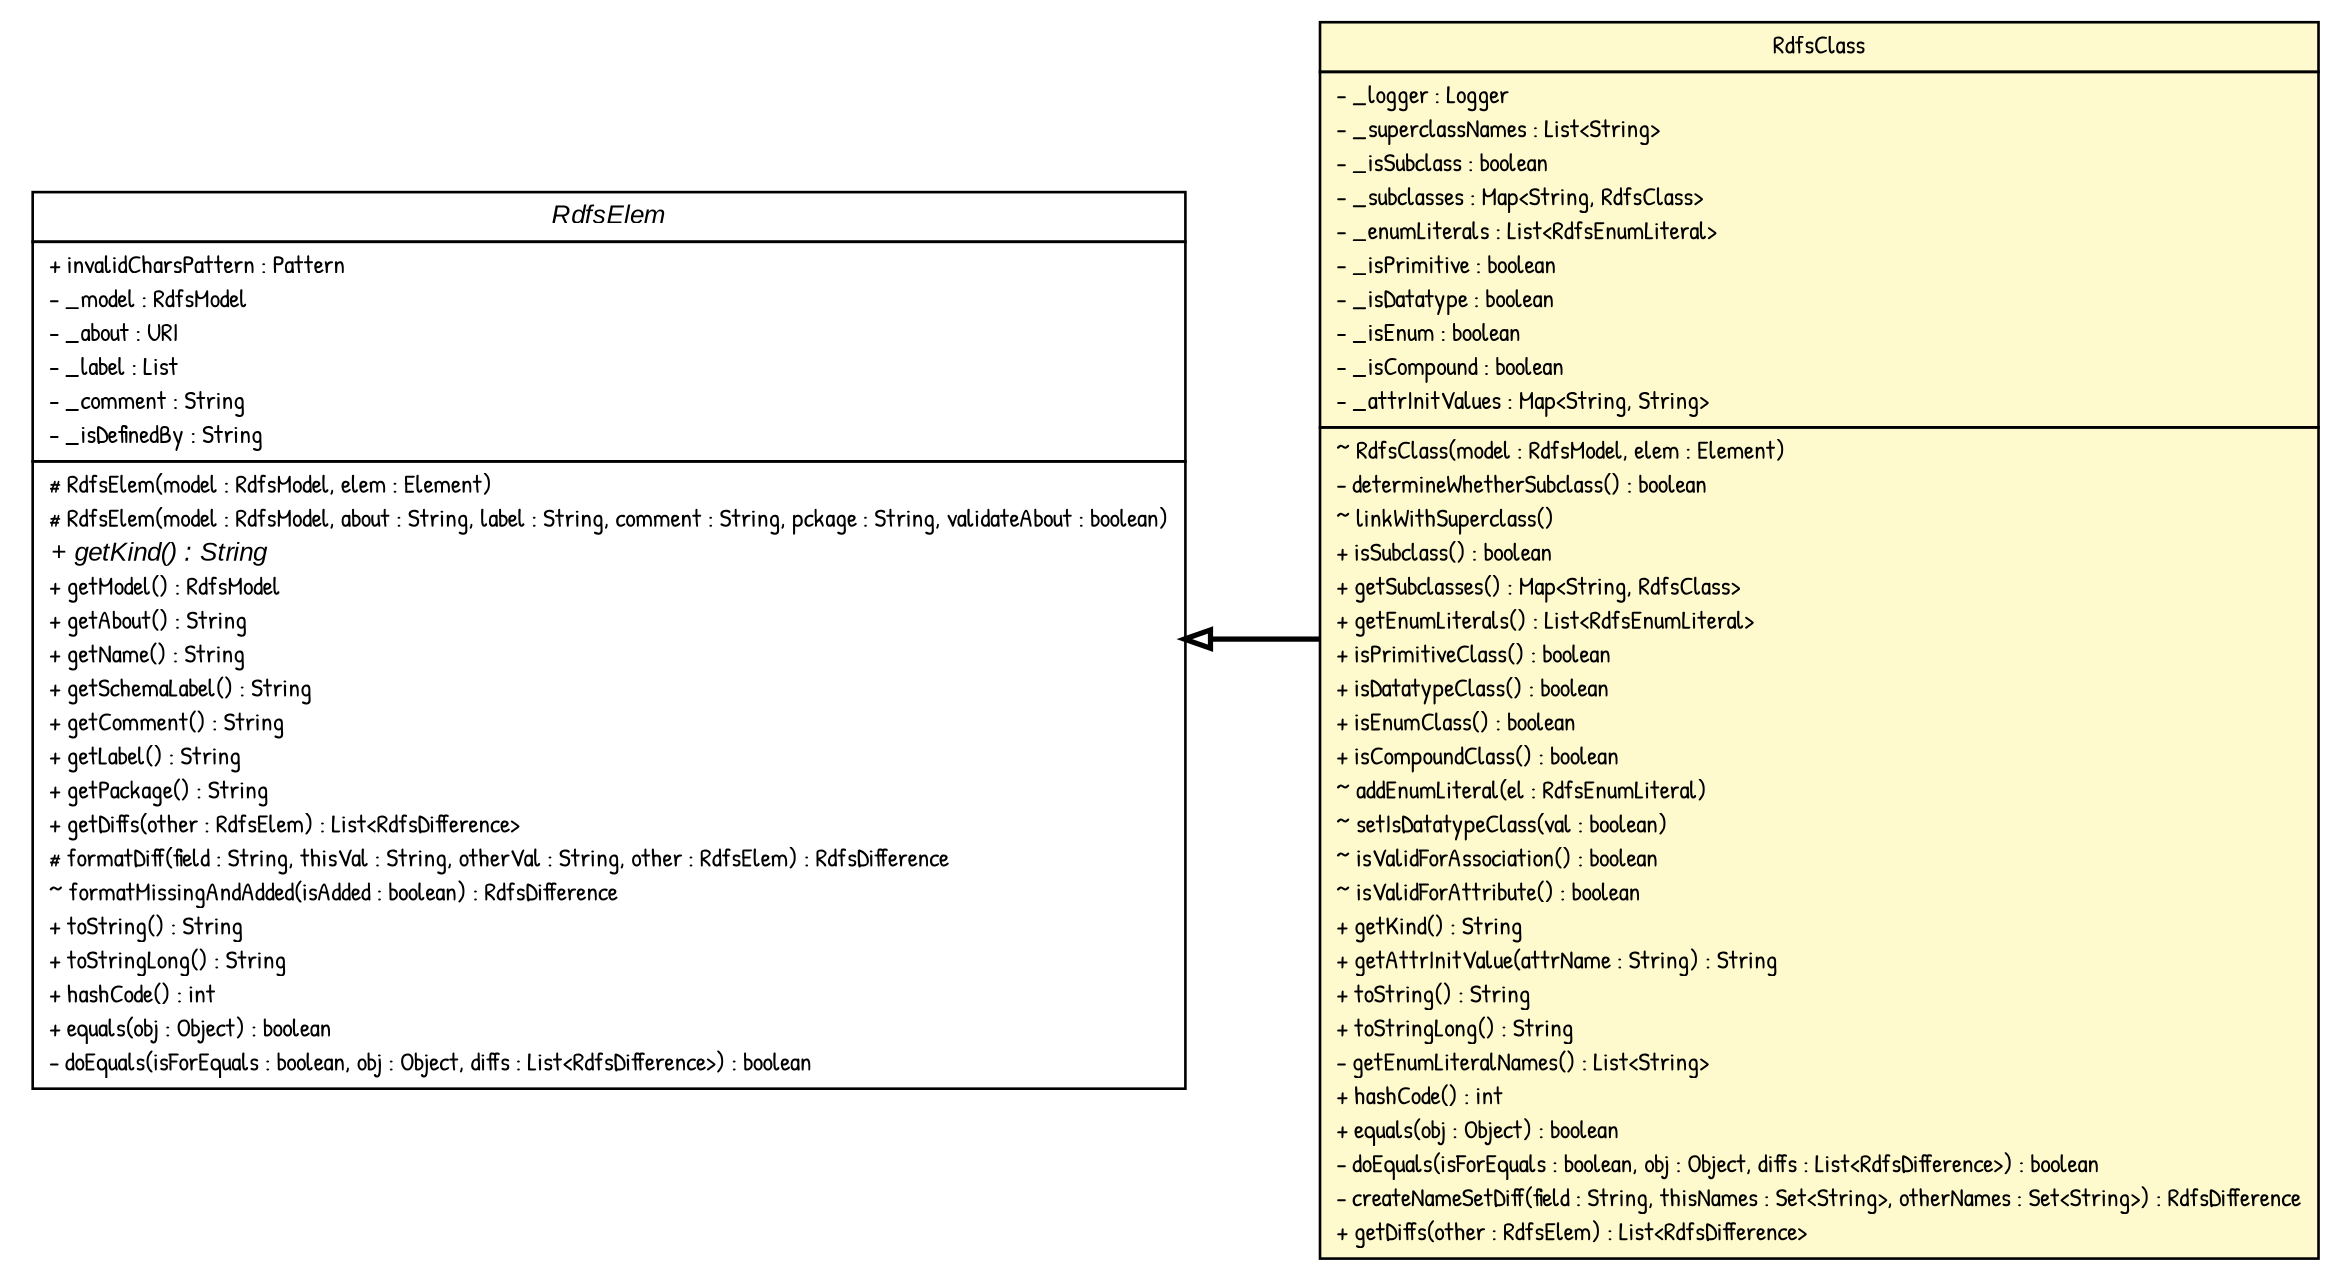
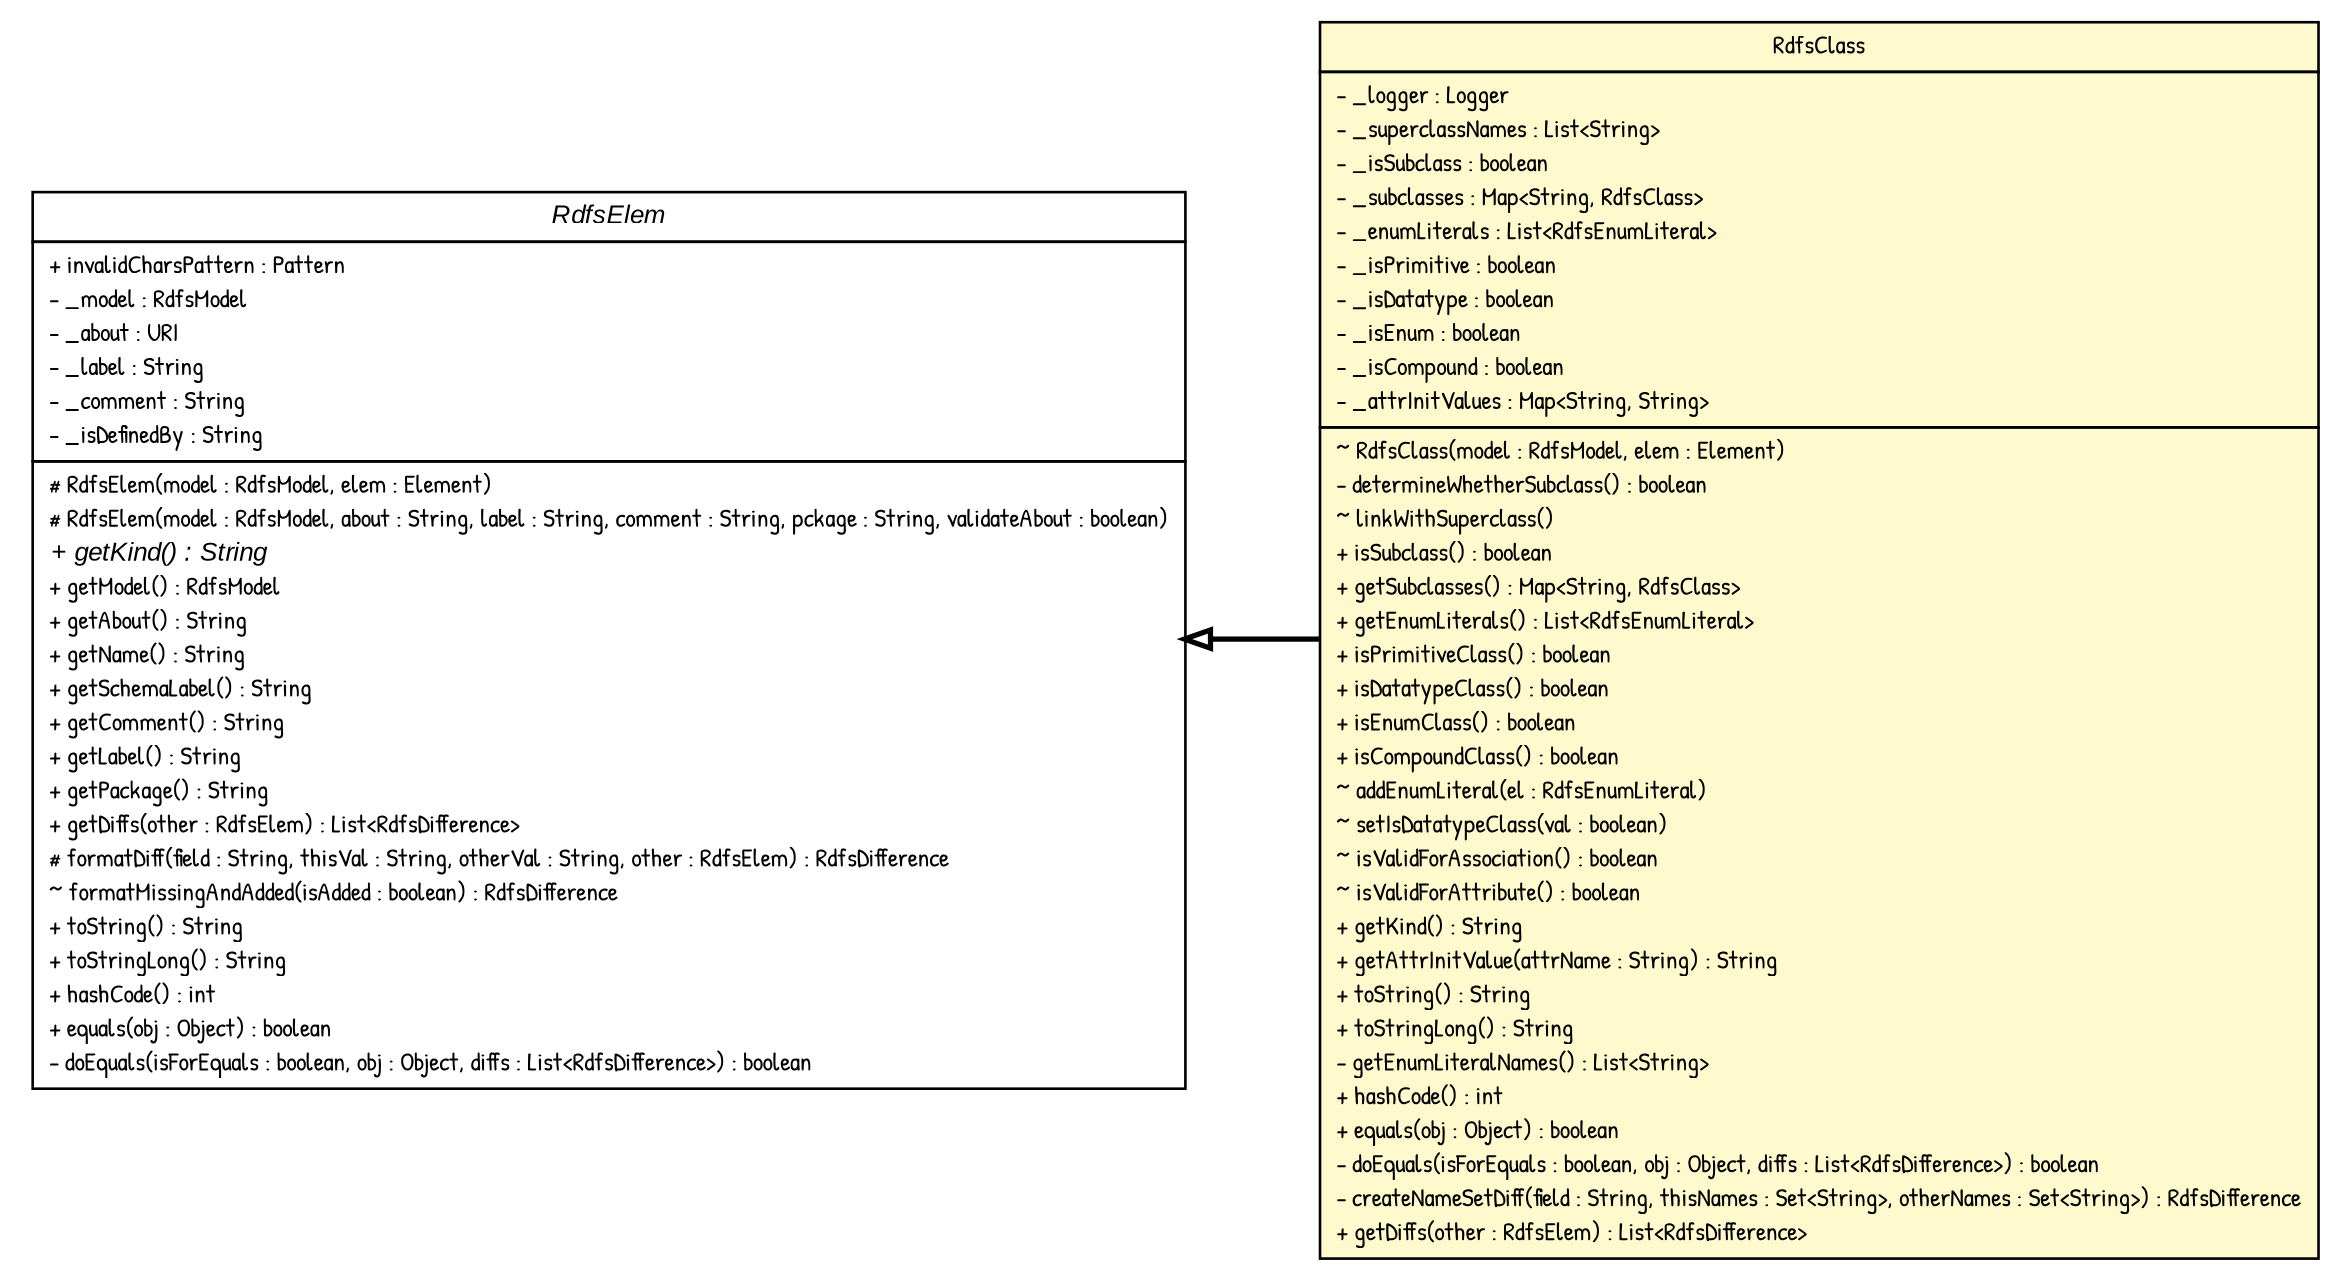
node "RdfsElem": text "- _label : List" -> "- _label : String"
